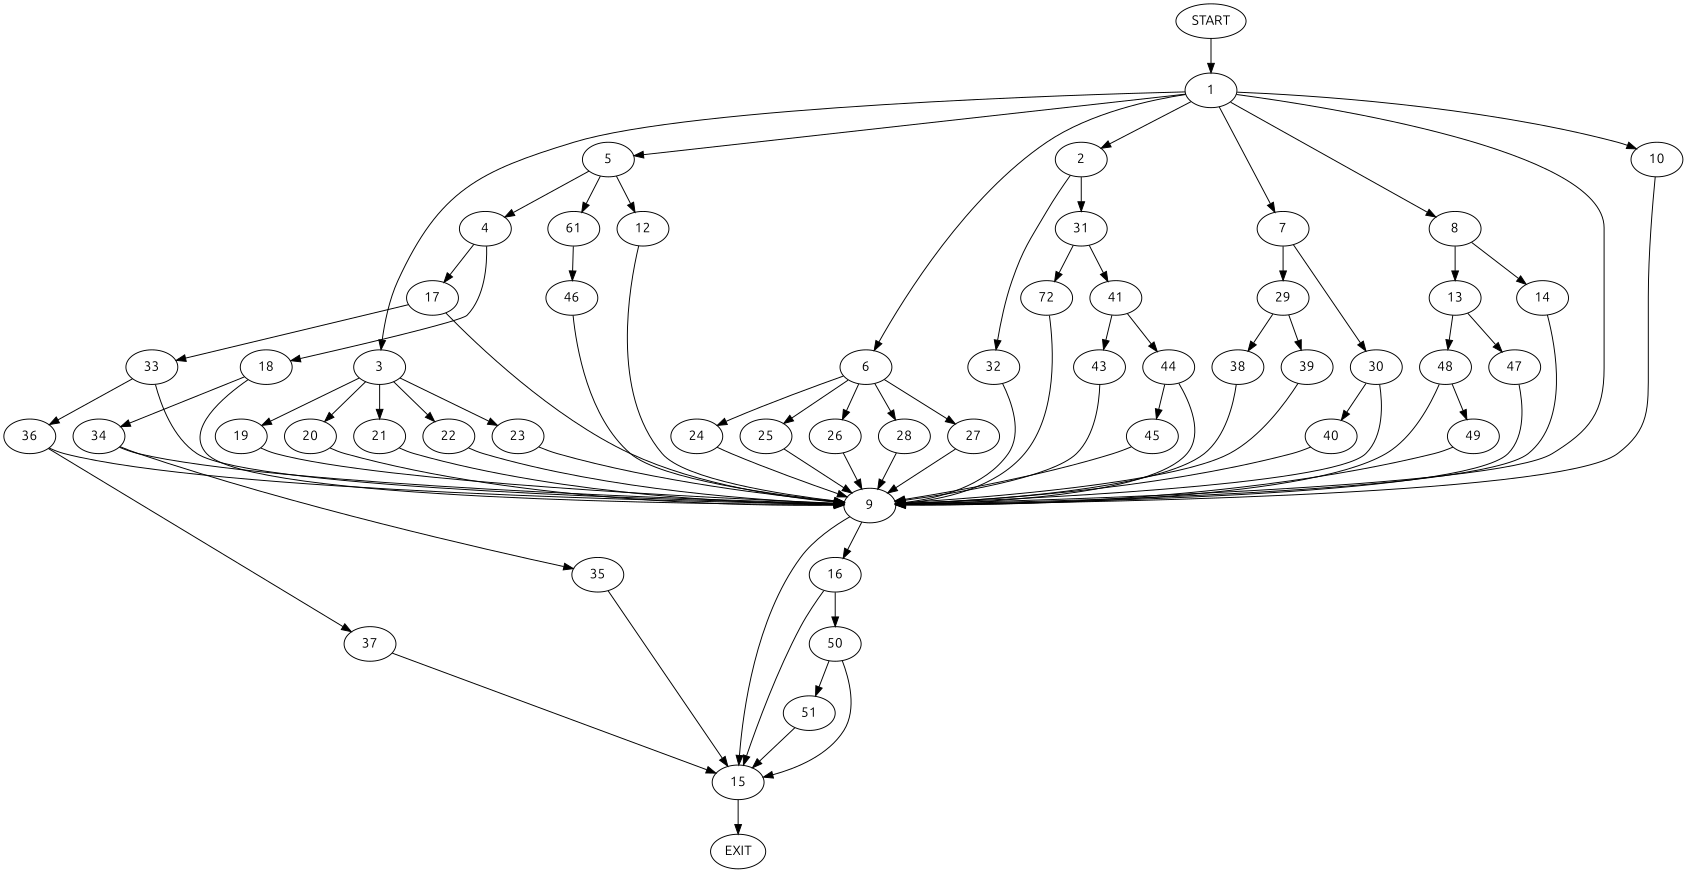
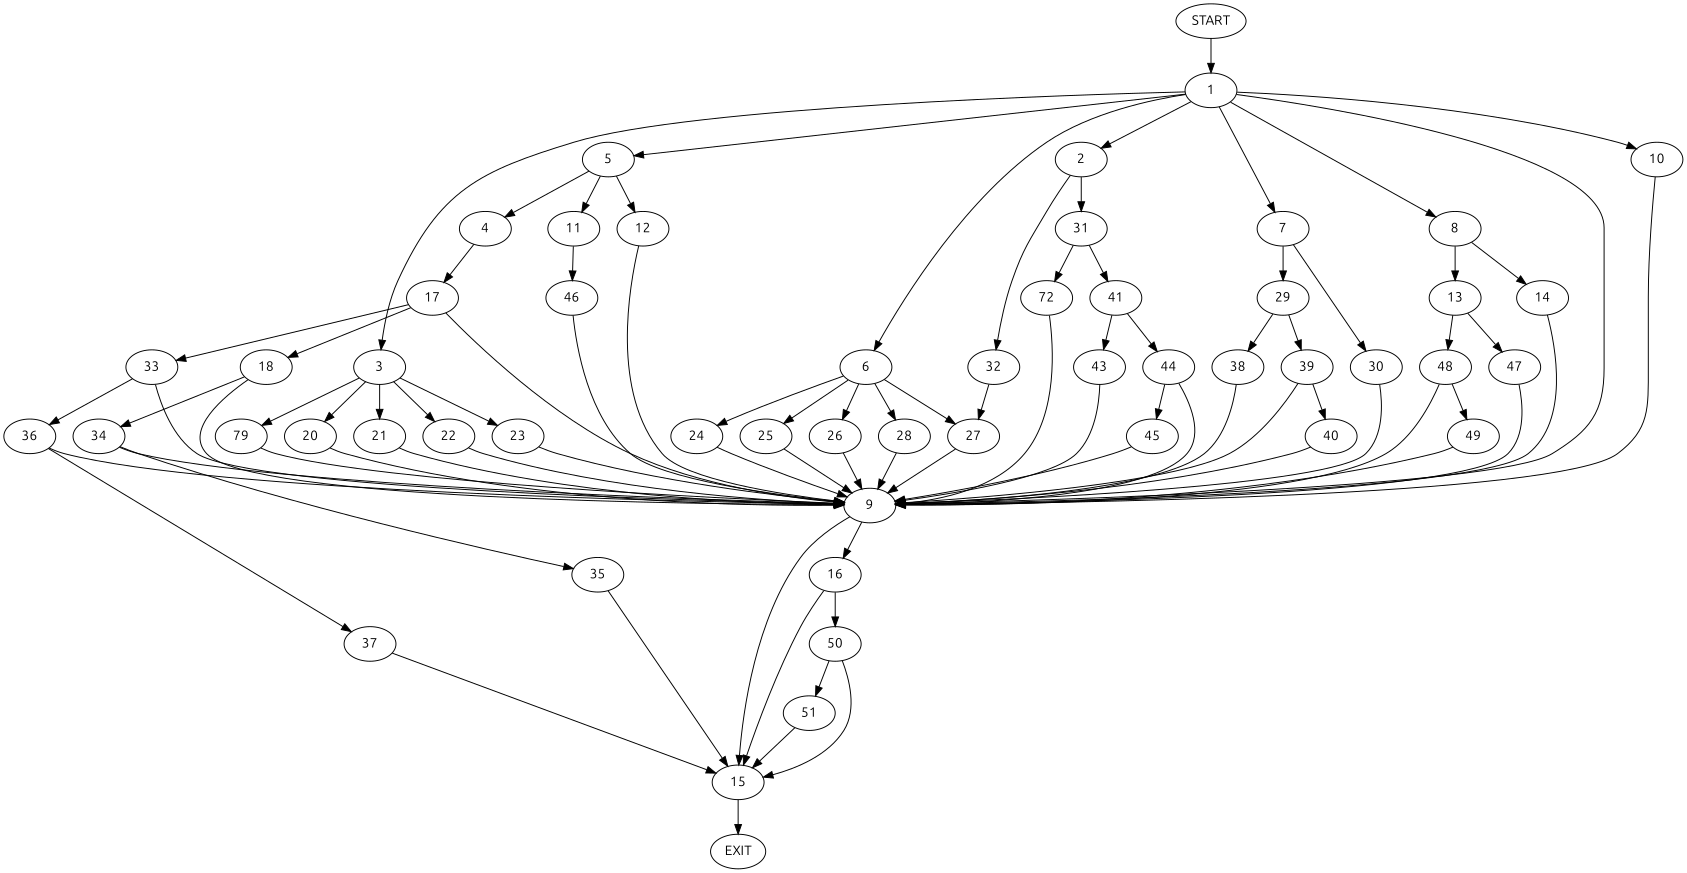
node "61": label "61" -> "11"
edge "4" -> "18": now "17" -> "18"
edge "30" -> "40": now "39" -> "40"
node "19": label "19" -> "79"
edge "32" -> "9": now "32" -> "27"
